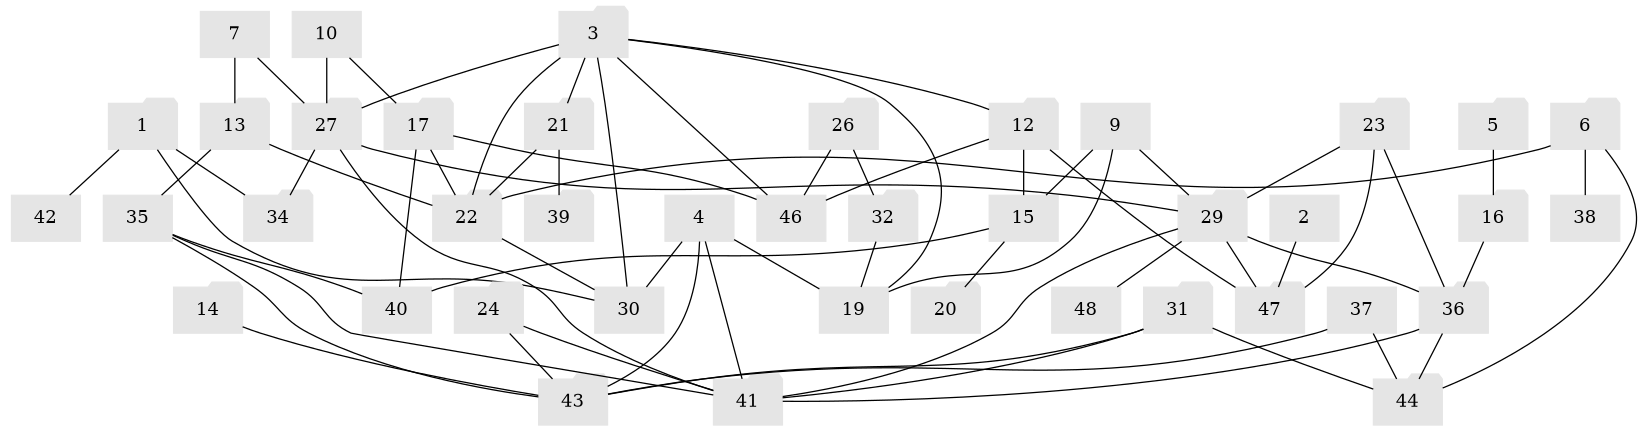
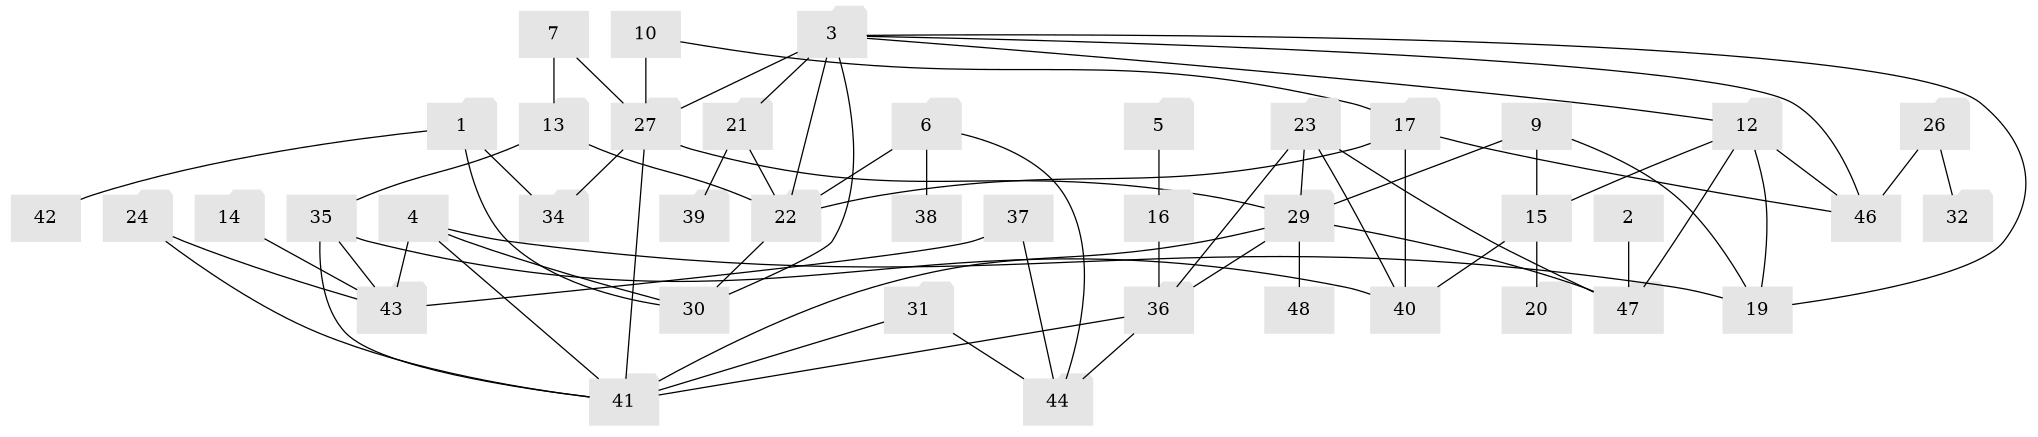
edge "23" -- "40": added
edge "32" -- "19": now "12" -- "19"
edge "31" -- "43": removed
